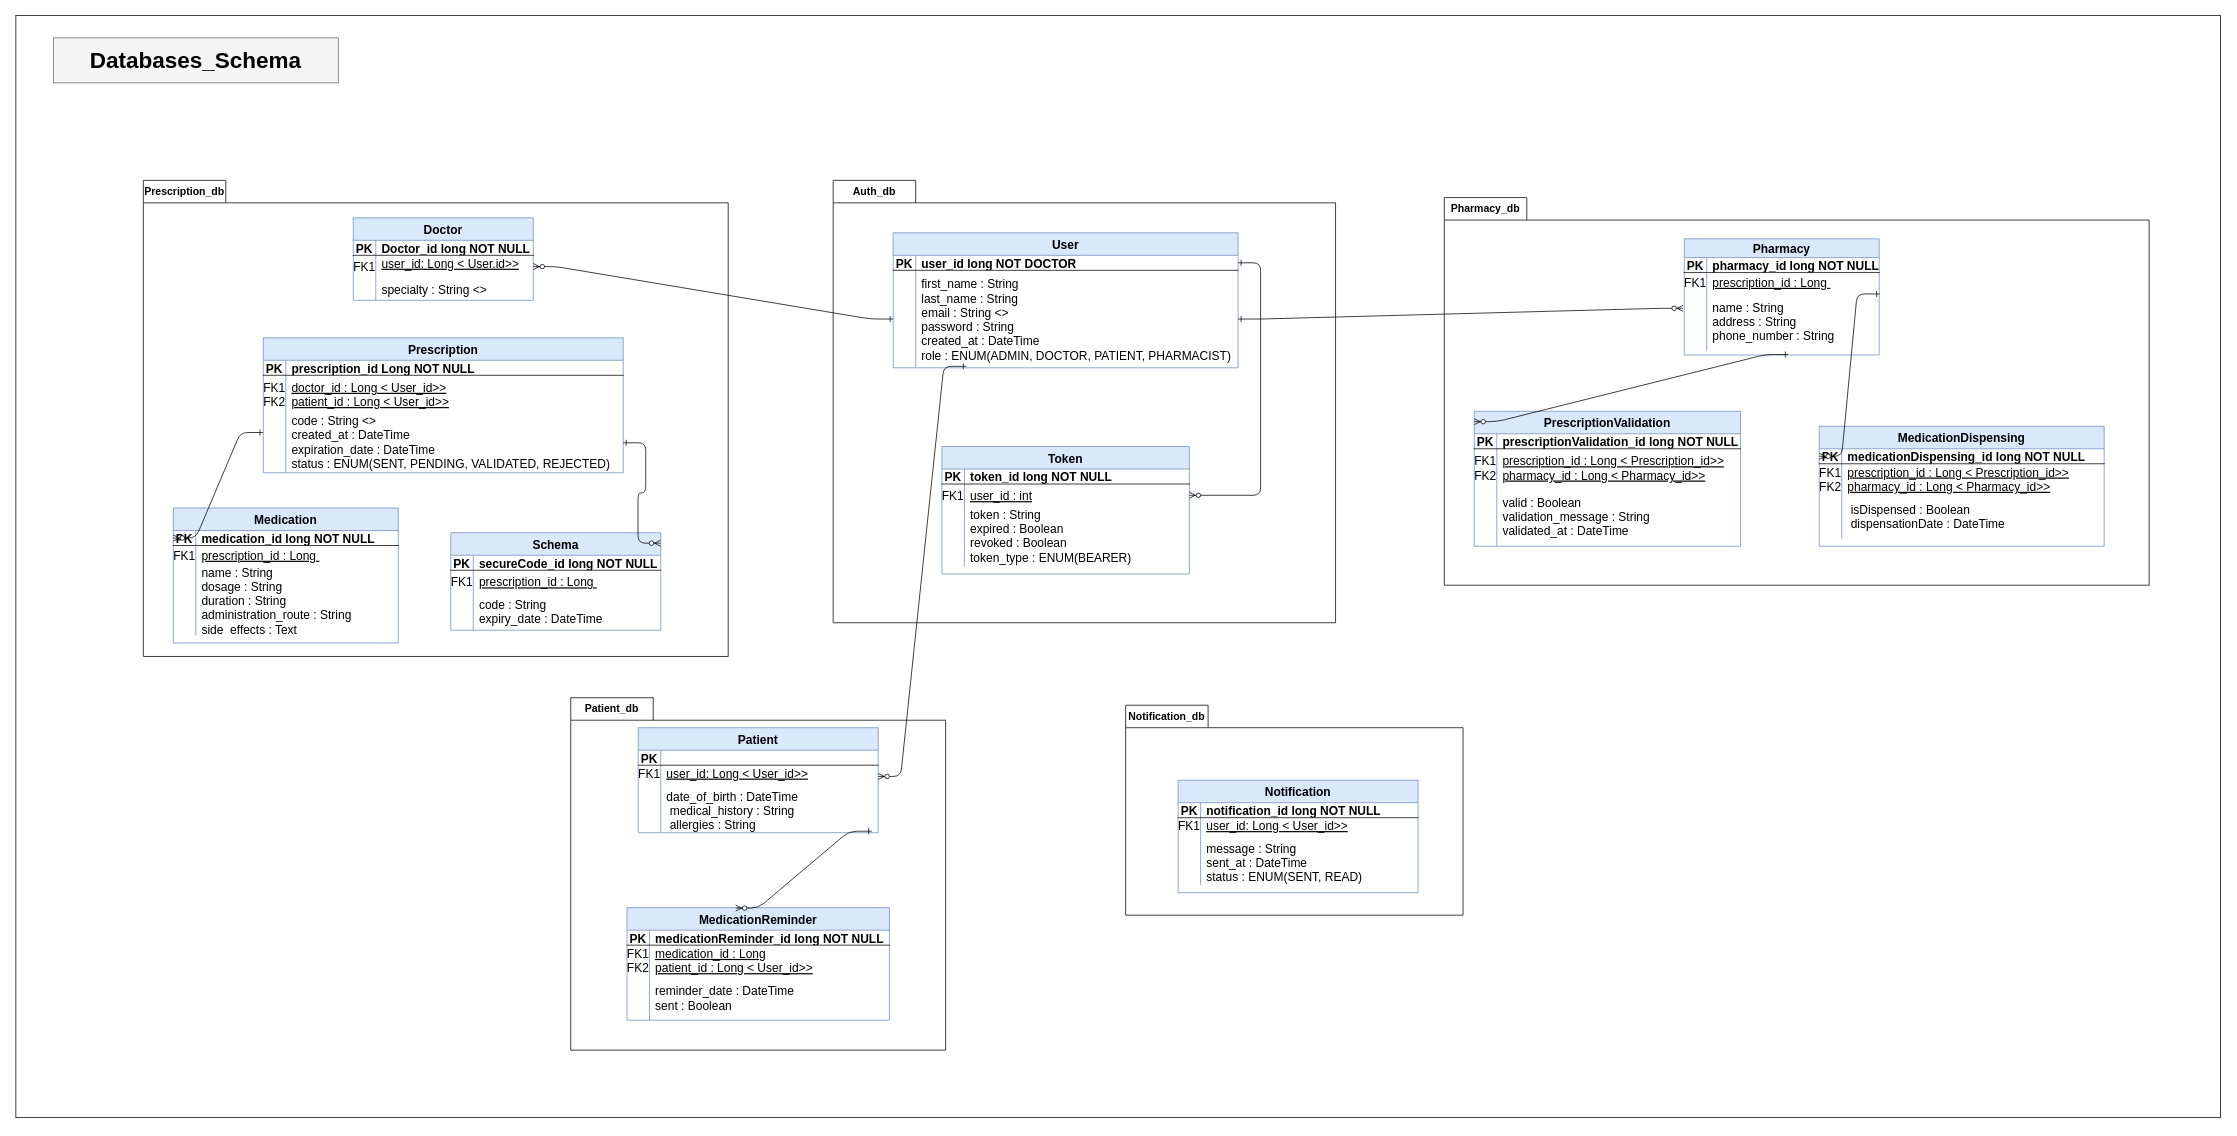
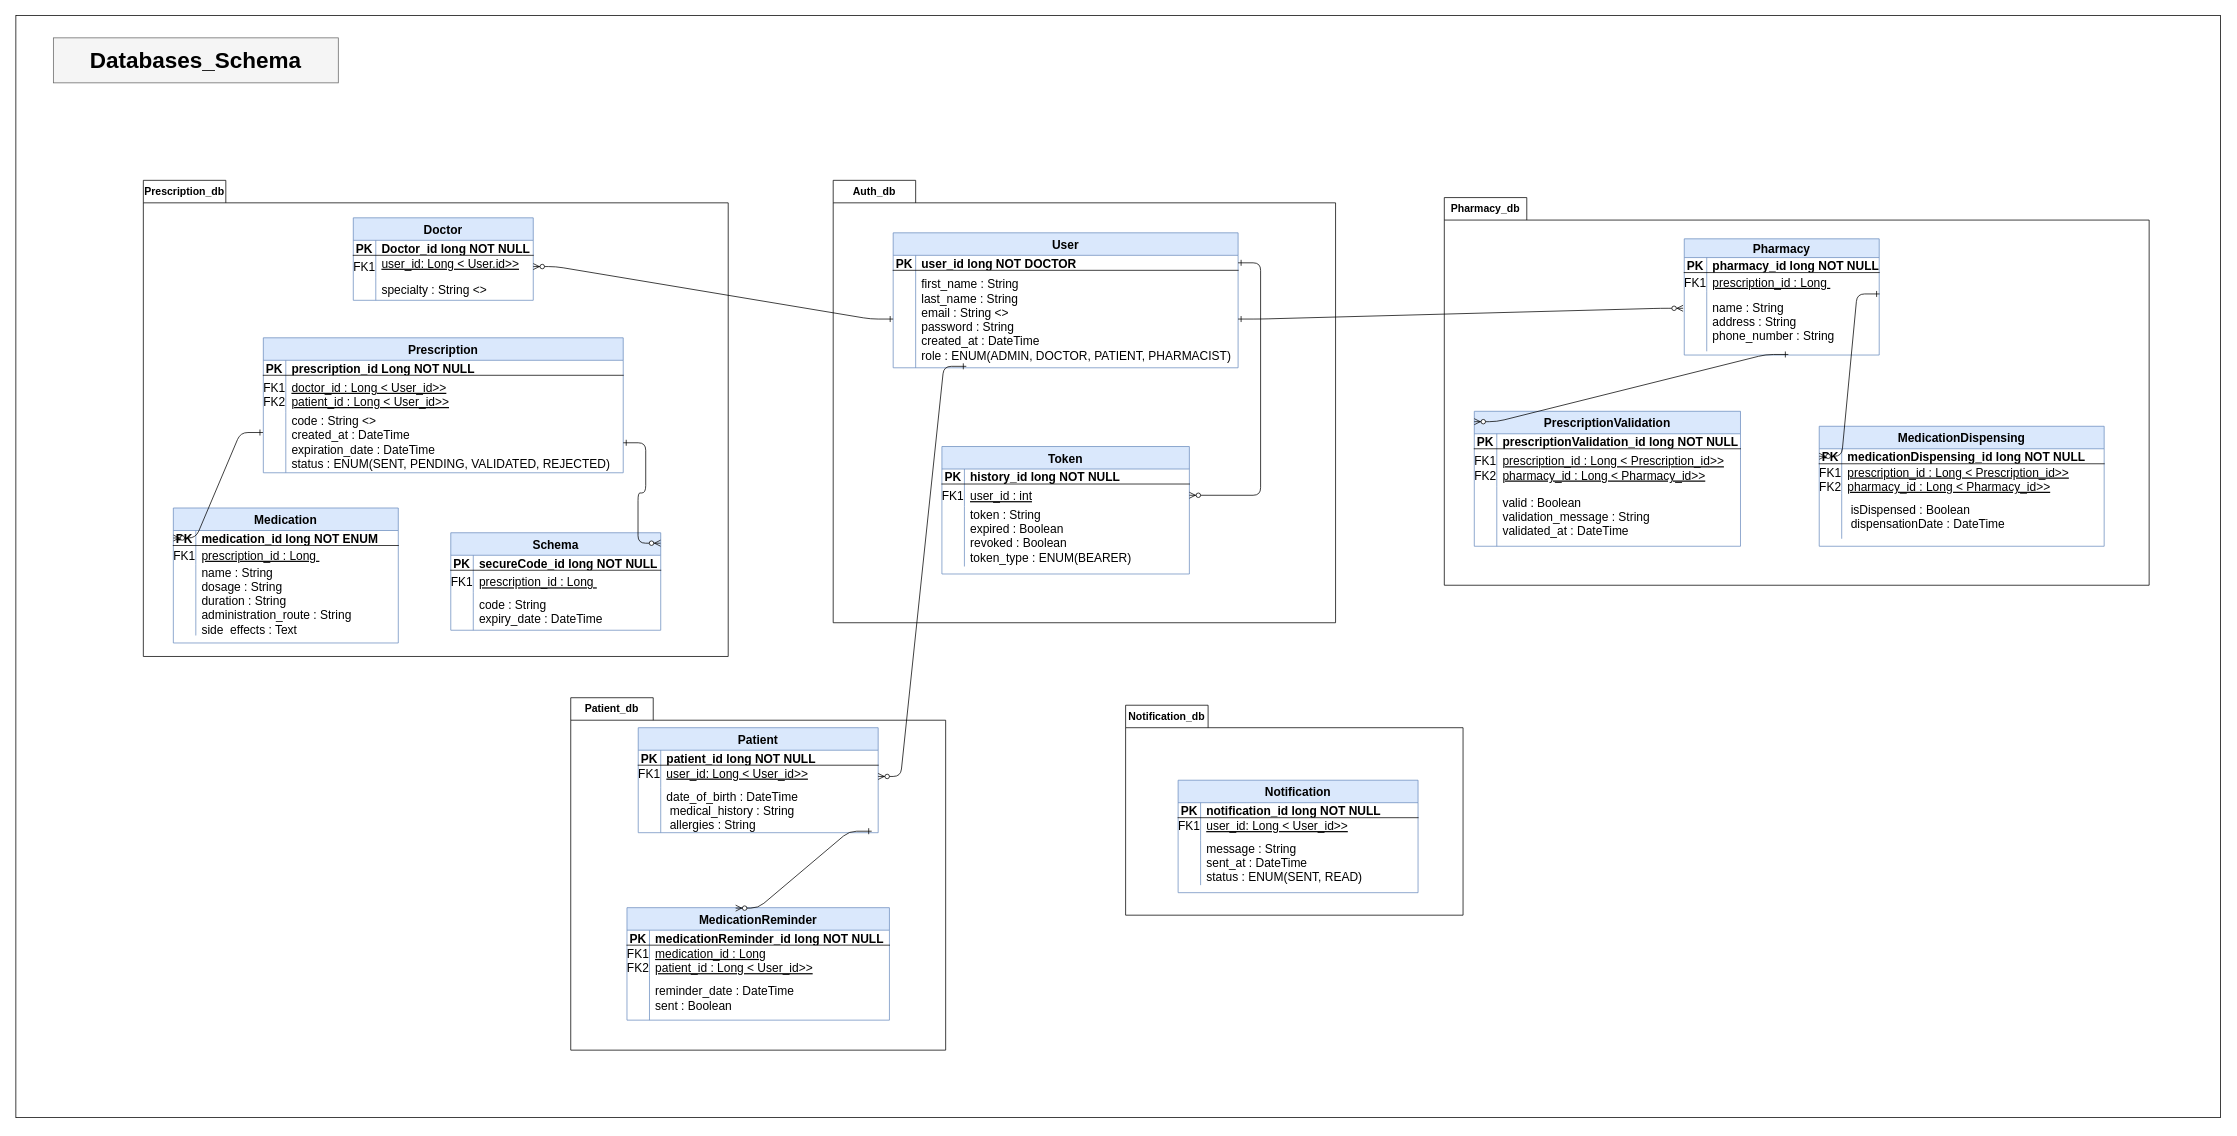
node "token_id long NOT NULL": label "token_id long NOT NULL" -> "history_id long NOT NULL"
node "medication_id long NOT NULL": label "medication_id long NOT NULL" -> "medication_id long NOT ENUM"
node "patient_id long NOT NULL": added
